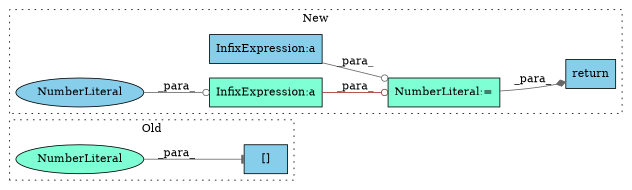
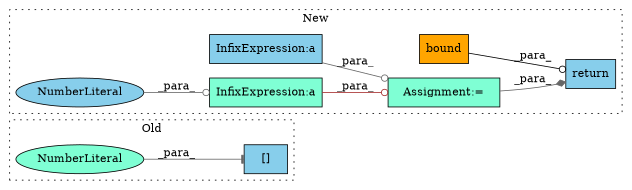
node "bound": added
node "NumberLiteral:=": label "NumberLiteral:=" -> "Assignment:="
